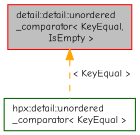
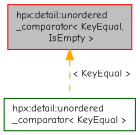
node "detail::detail::unordered _comparator< KeyEqual, IsEmpty >": label "detail::detail::unordered _comparator< KeyEqual, IsEmpty >" -> "hpx::detail::unordered _comparator< KeyEqual, IsEmpty >"
